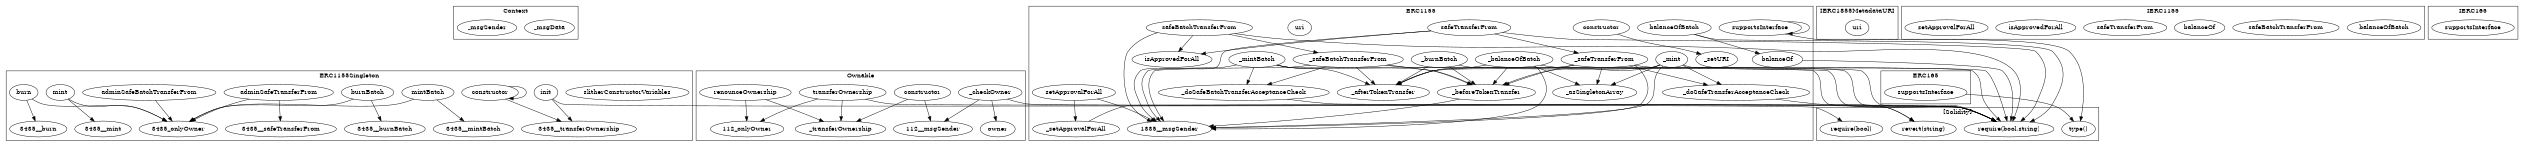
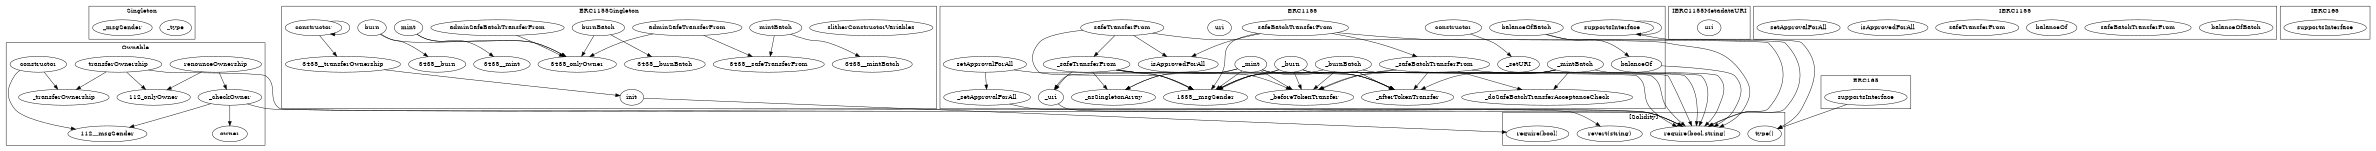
cluster "Context": label "Context" -> "Singleton"
cluster "IERC1855MetadataURI": label "IERC1855MetadataURI" -> "IERC1155MetadataURI"
node "_msgData": label "_msgData" -> "_type"
node "_balanceOfBatch": label "_balanceOfBatch" -> "_burn"
node "_doSafeTransferAcceptanceCheck": label "_doSafeTransferAcceptanceCheck" -> "_uri"
edge "_doSafeBatchTransferAcceptanceCheck" -> "revert(string)": removed
edge "mintBatch" -> "3435_onlyOwner": now "mintBatch" -> "3435__safeTransferFrom"
edge "init" -> "3435__transferOwnership": reversed
edge "renounceOwnership" -> "_transferOwnership": now "renounceOwnership" -> "_checkOwner"
edge "_beforeTokenTransfer" -> "1335__msgSender": now "_burnBatch" -> "1335__msgSender"
